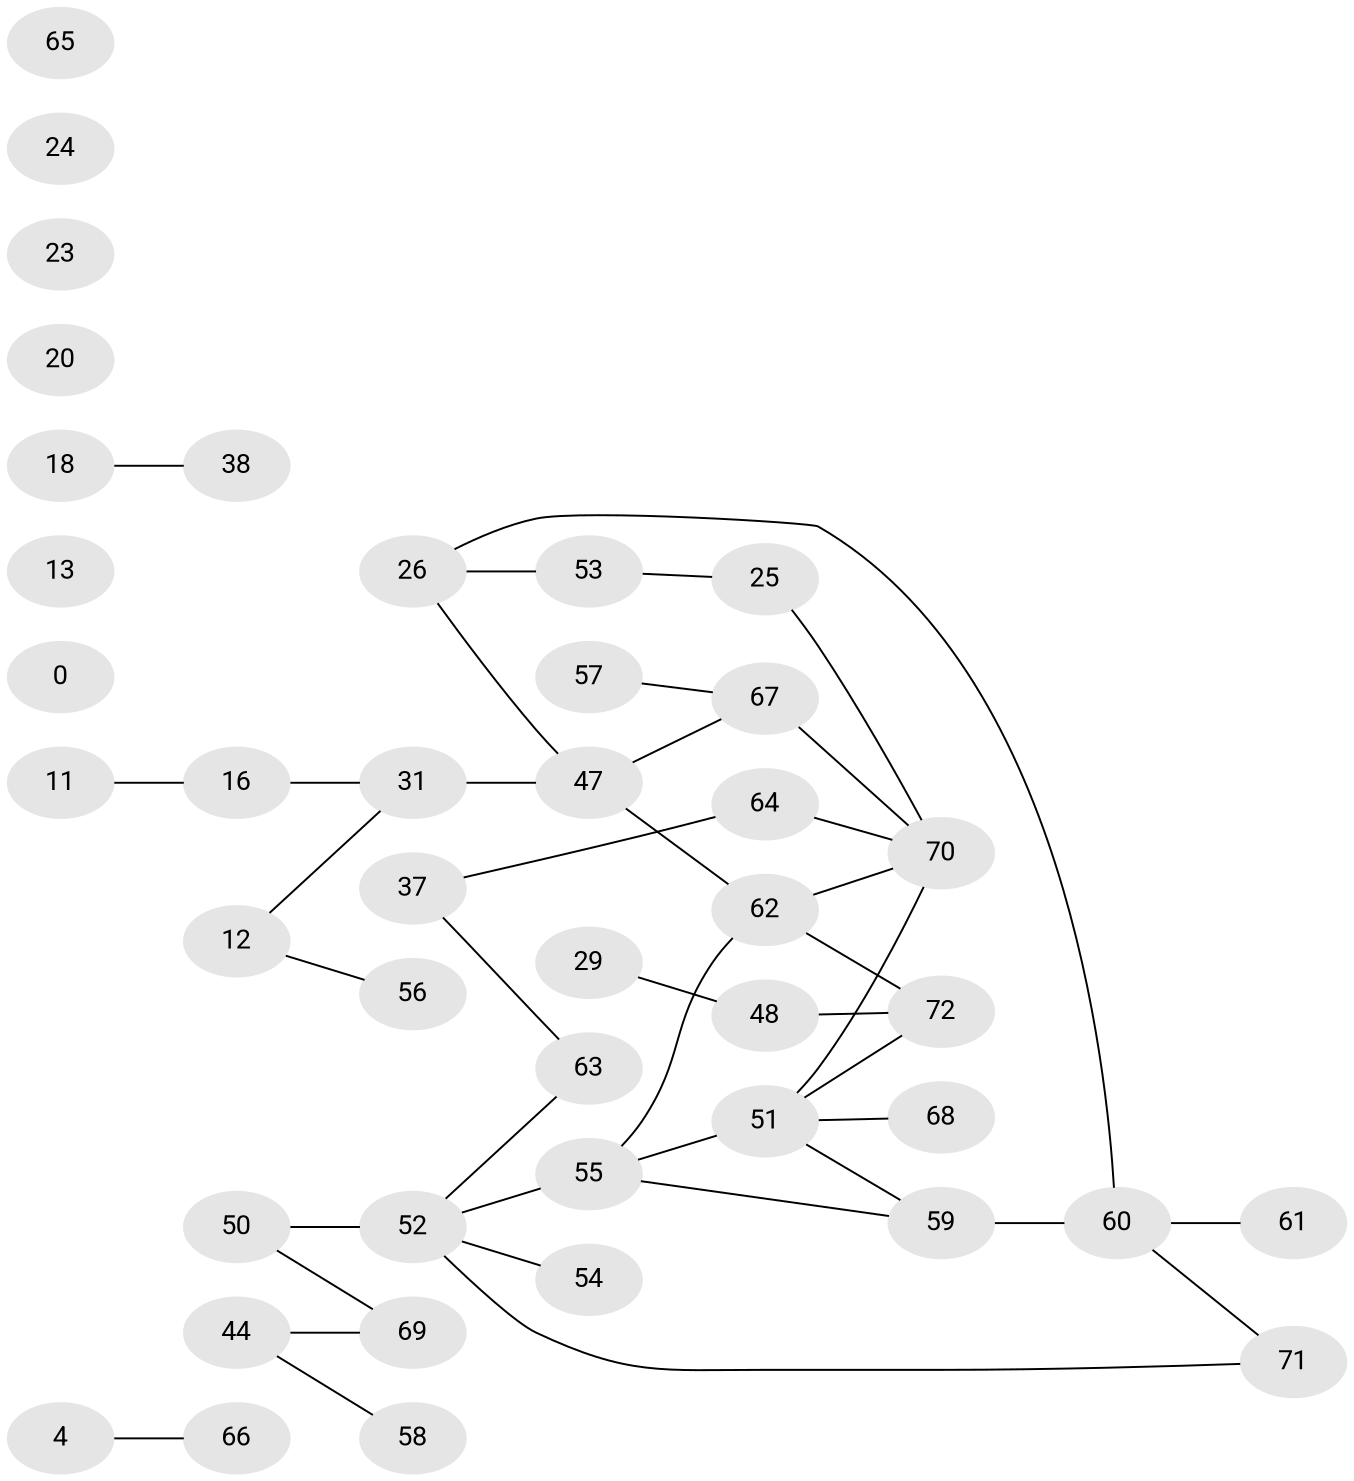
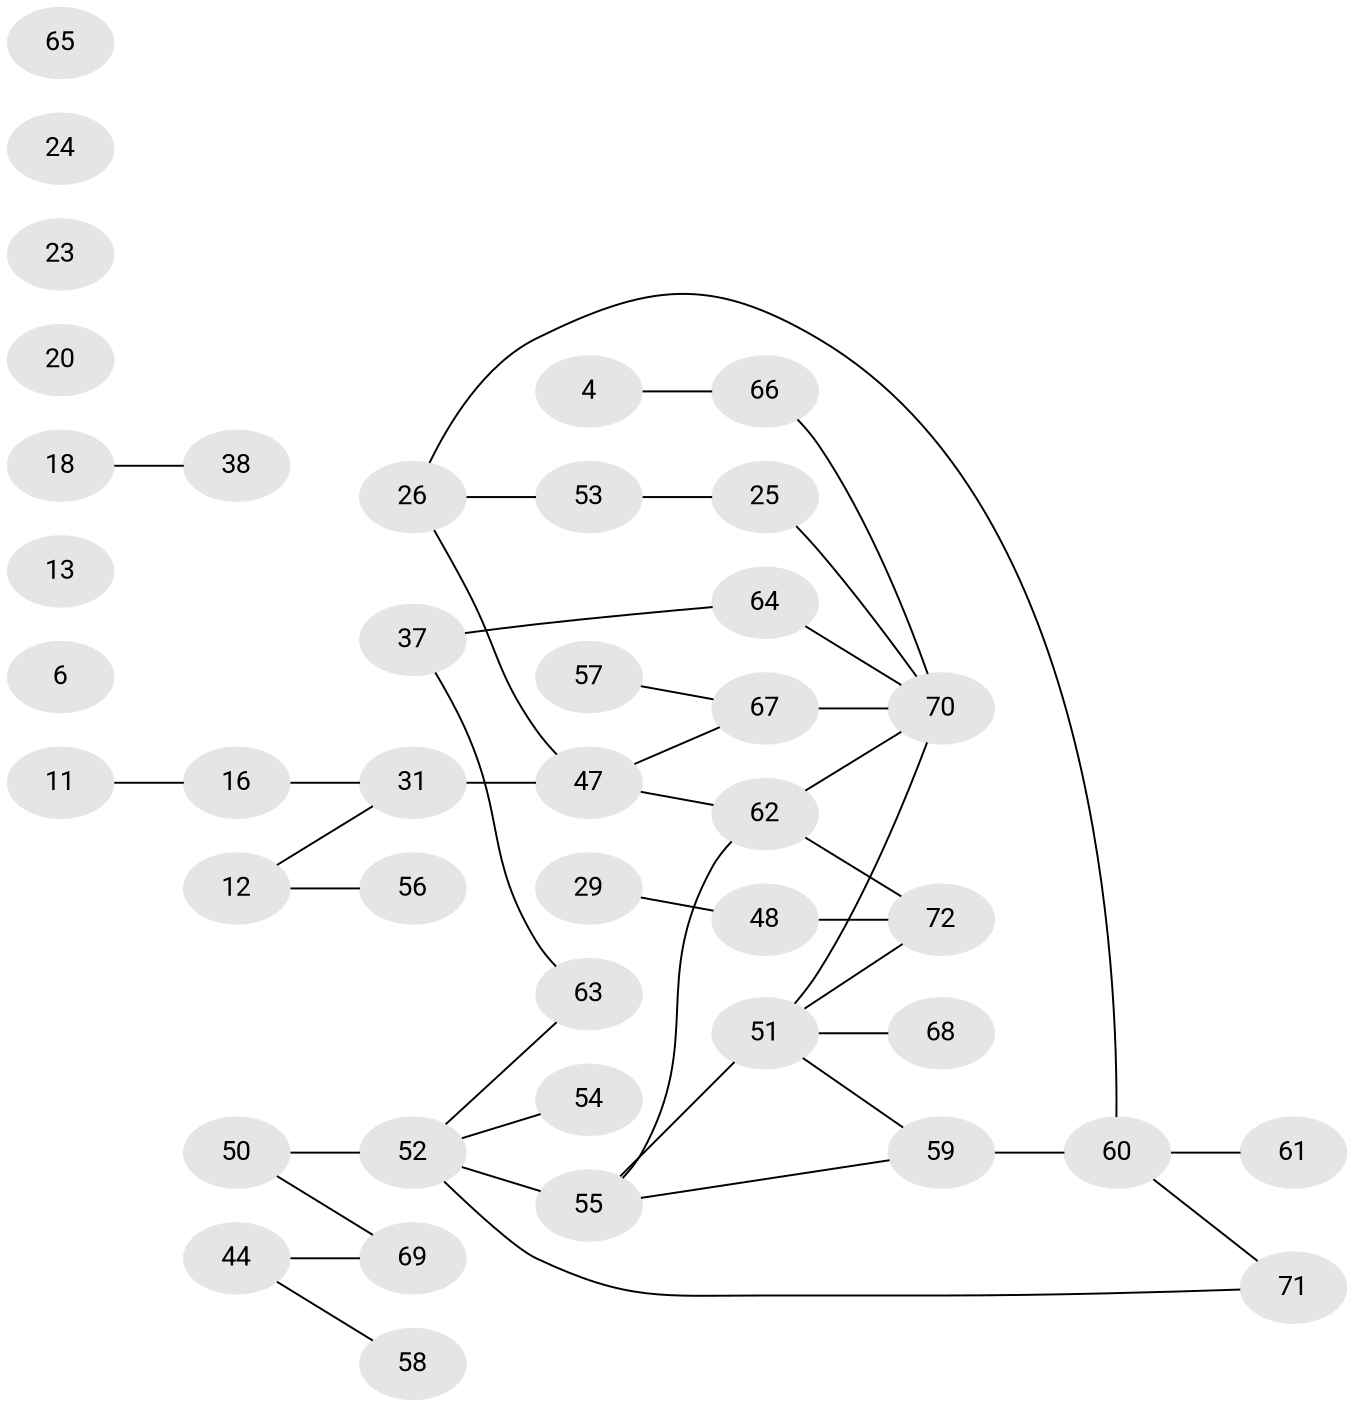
edge "66" -- "70": added
node "0": label "0" -> "6"
